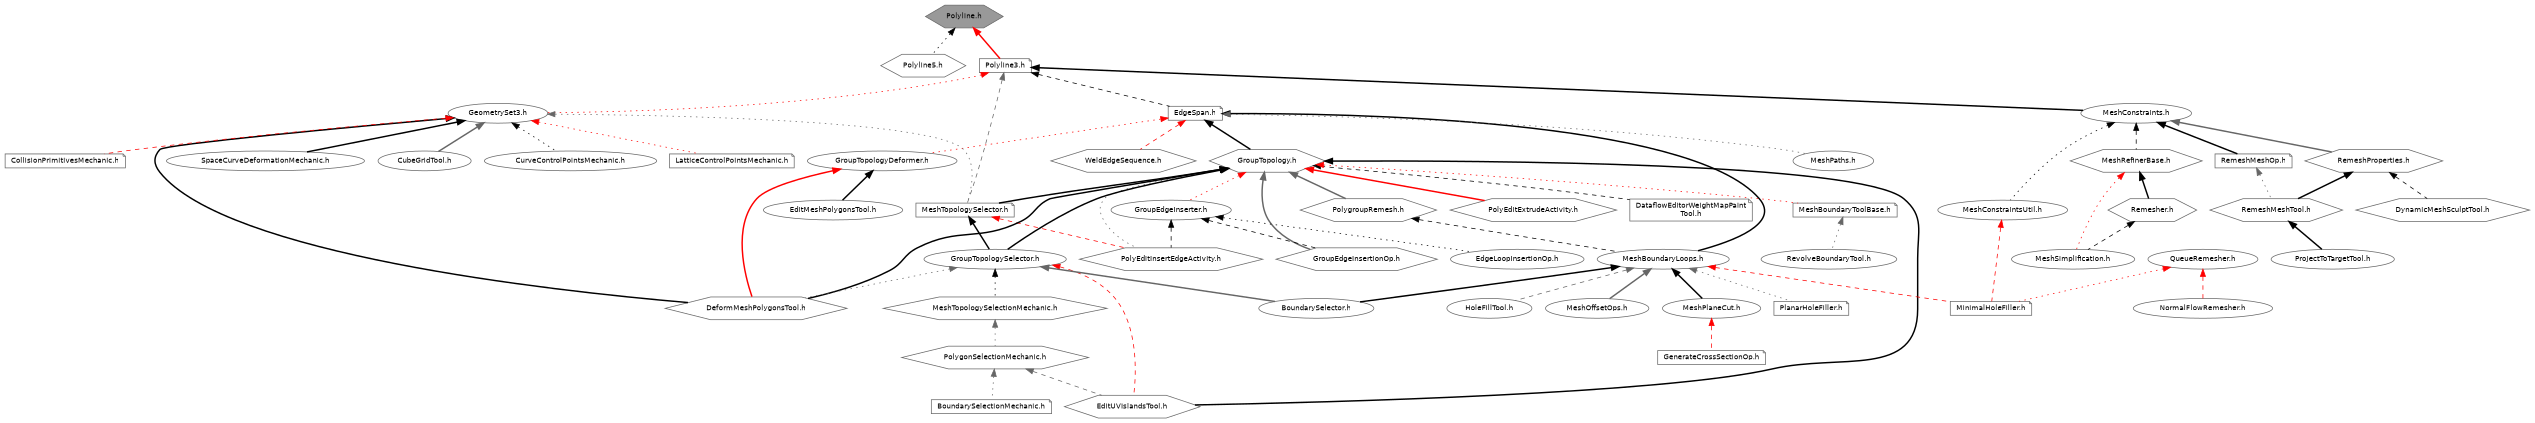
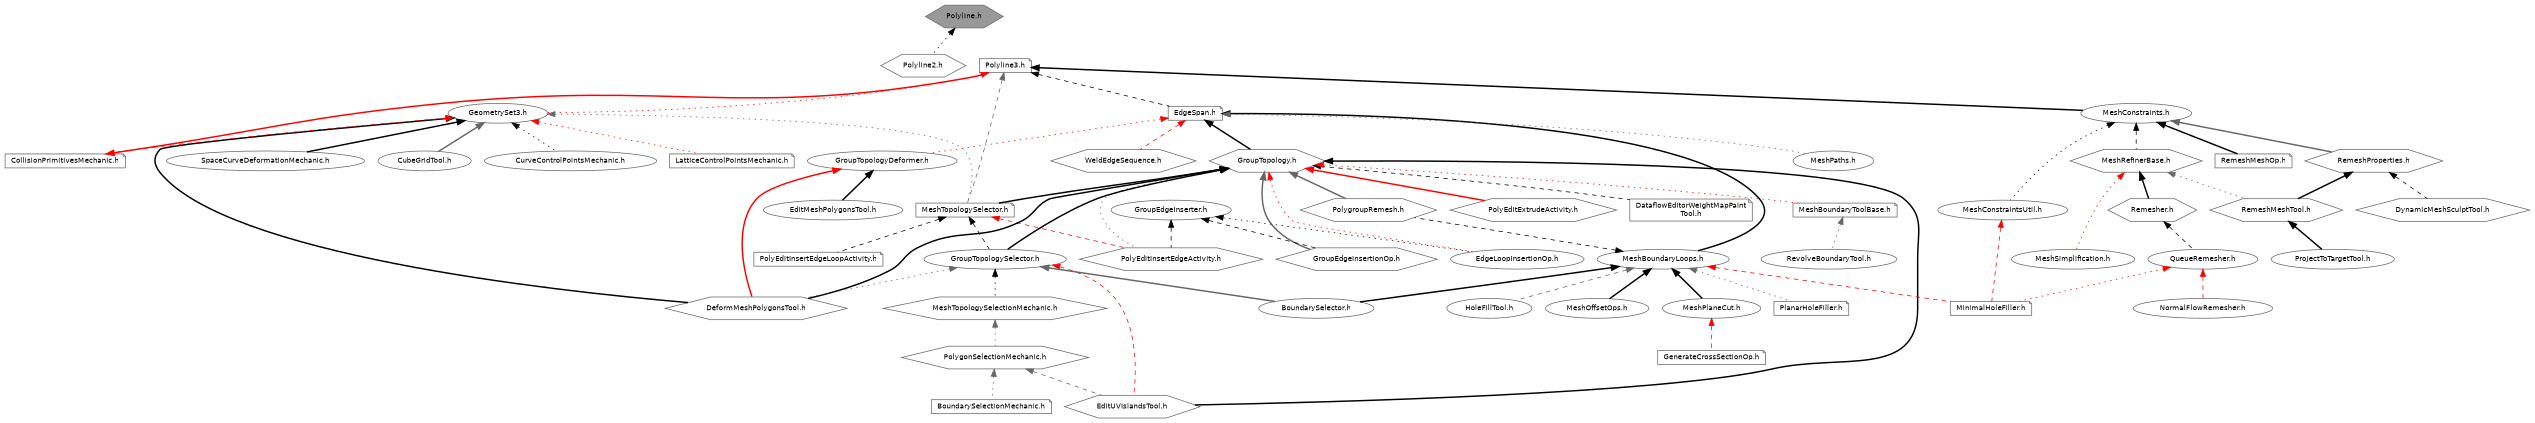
edge "Polyline3.h" -> "Polyline.h": now "Polyline3.h" -> "CollisionPrimitivesMechanic.h"
node "Polyline5.h": label "Polyline5.h" -> "Polyline2.h"
edge "RemeshMeshTool.h" -> "RemeshMeshOp.h": now "RemeshMeshTool.h" -> "MeshRefinerBase.h"
edge "GroupEdgeInserter.h" -> "GroupTopology.h": now "EdgeLoopInsertionOp.h" -> "GroupTopology.h"
edge "MeshBoundaryLoops.h" -> "PolygroupRemesh.h": reversed
edge "MeshSimplification.h" -> "Remesher.h": now "QueueRemesher.h" -> "Remesher.h"
edge "GroupTopologySelector.h" -> "MeshTopologySelector.h": style bold -> dashed
node "PolyEditInsertEdgeLoopActivity.h": added
edge "MeshOffsetOps.h" -> "MeshBoundaryLoops.h": color gray40 -> black
